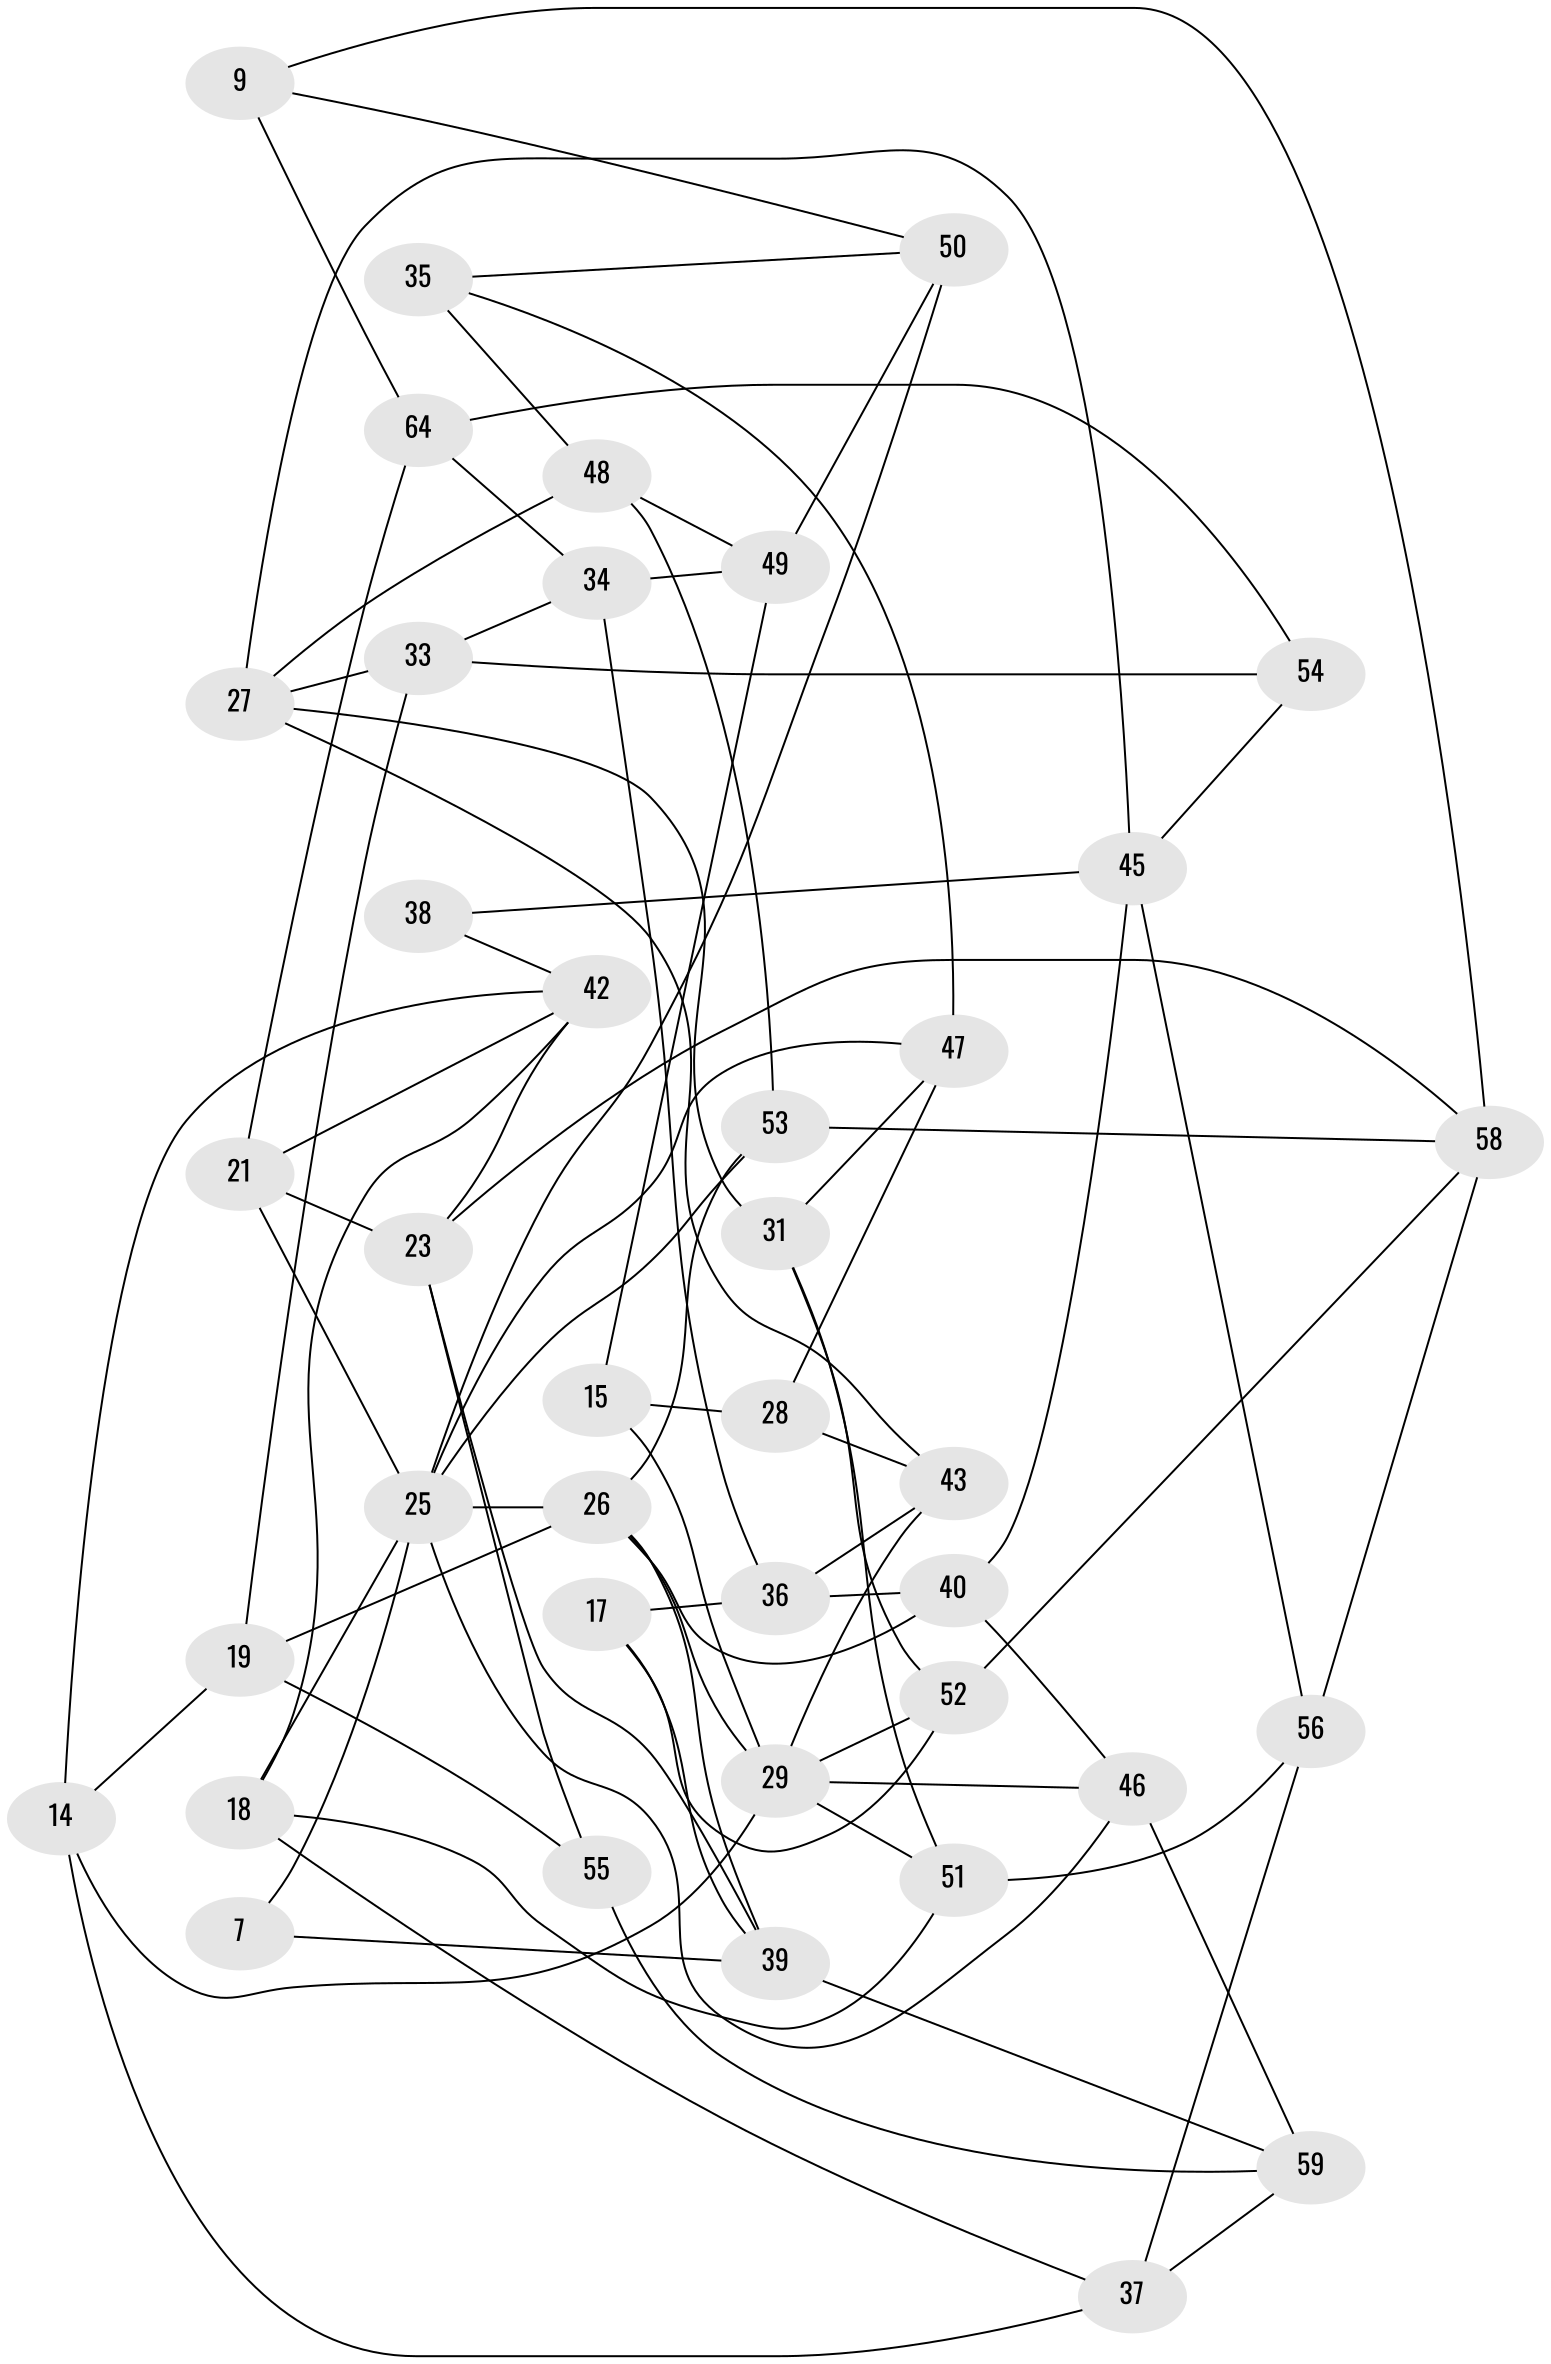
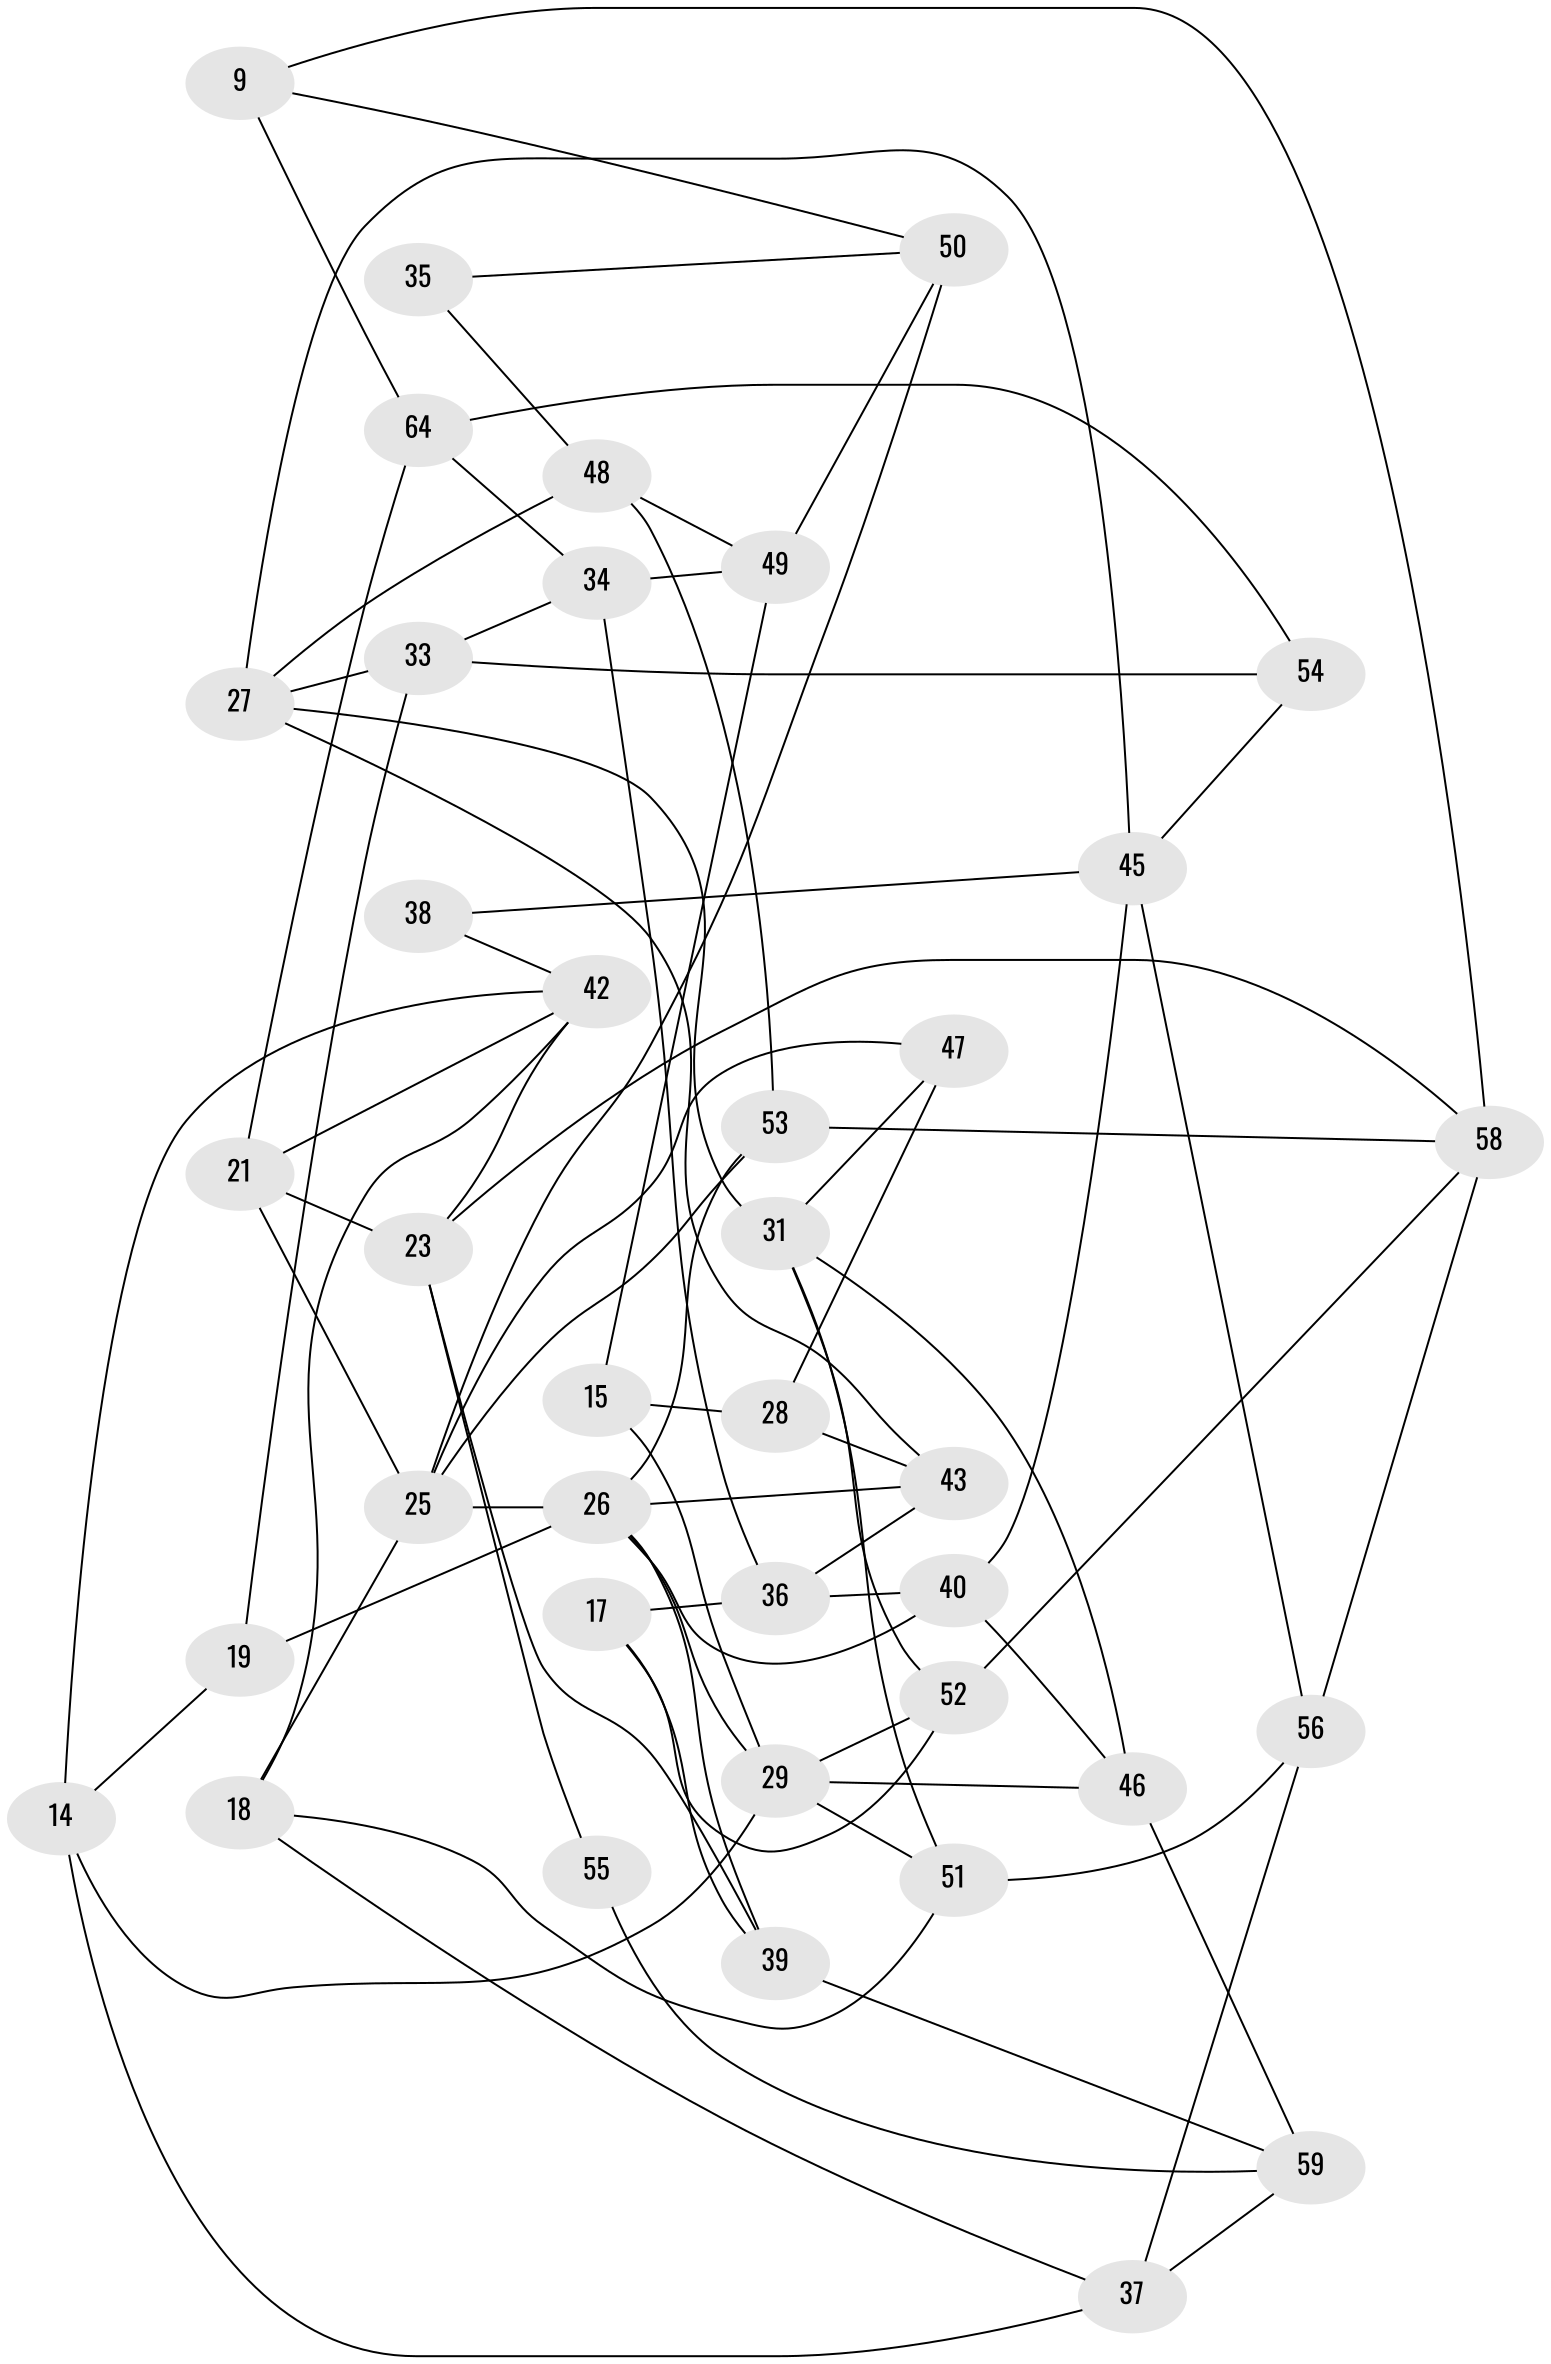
edge "35" -- "47": removed
edge "43" -- "29": now "43" -- "26"
edge "19" -- "55": removed
node "7": removed
edge "25" -- "46": now "31" -- "46"
